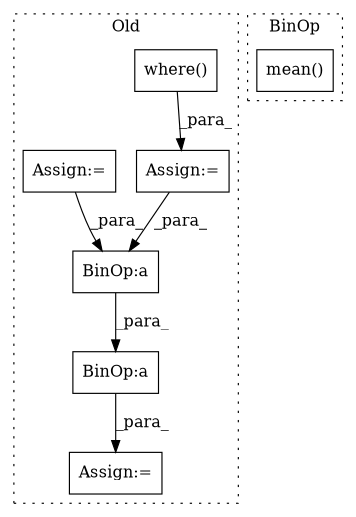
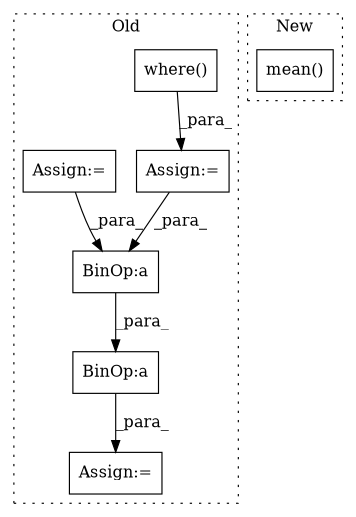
cluster "BinOp": label "BinOp" -> "New"
